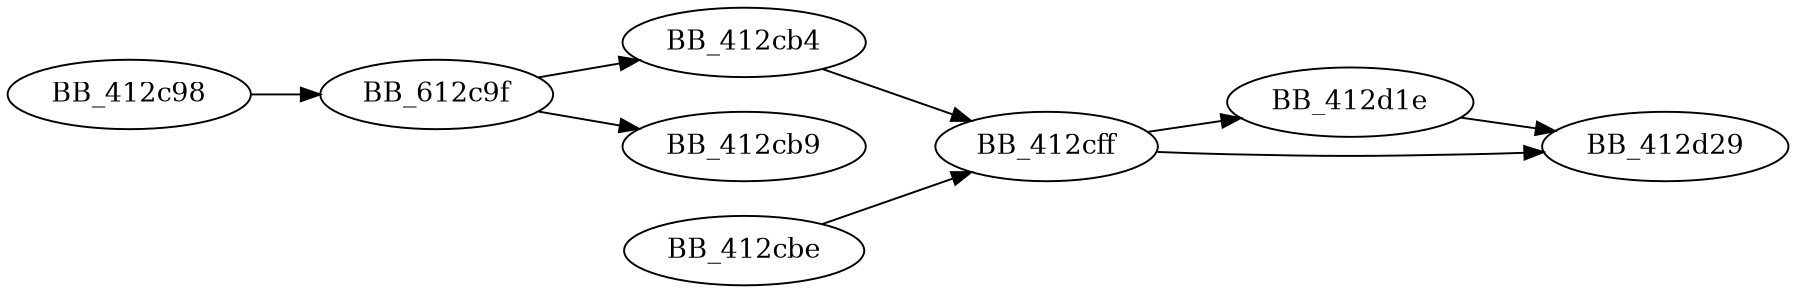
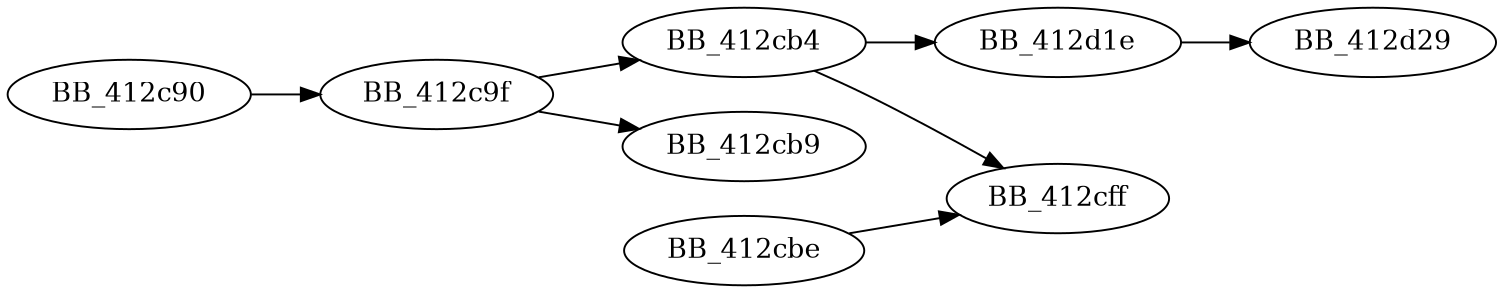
node "BB_412c98": label "BB_412c98" -> "BB_412c90"
node "BB_612c9f": label "BB_612c9f" -> "BB_412c9f"
edge "BB_412cff" -> "BB_412d1e": now "BB_412cb4" -> "BB_412d1e"
edge "BB_412cff" -> "BB_412d29": removed
